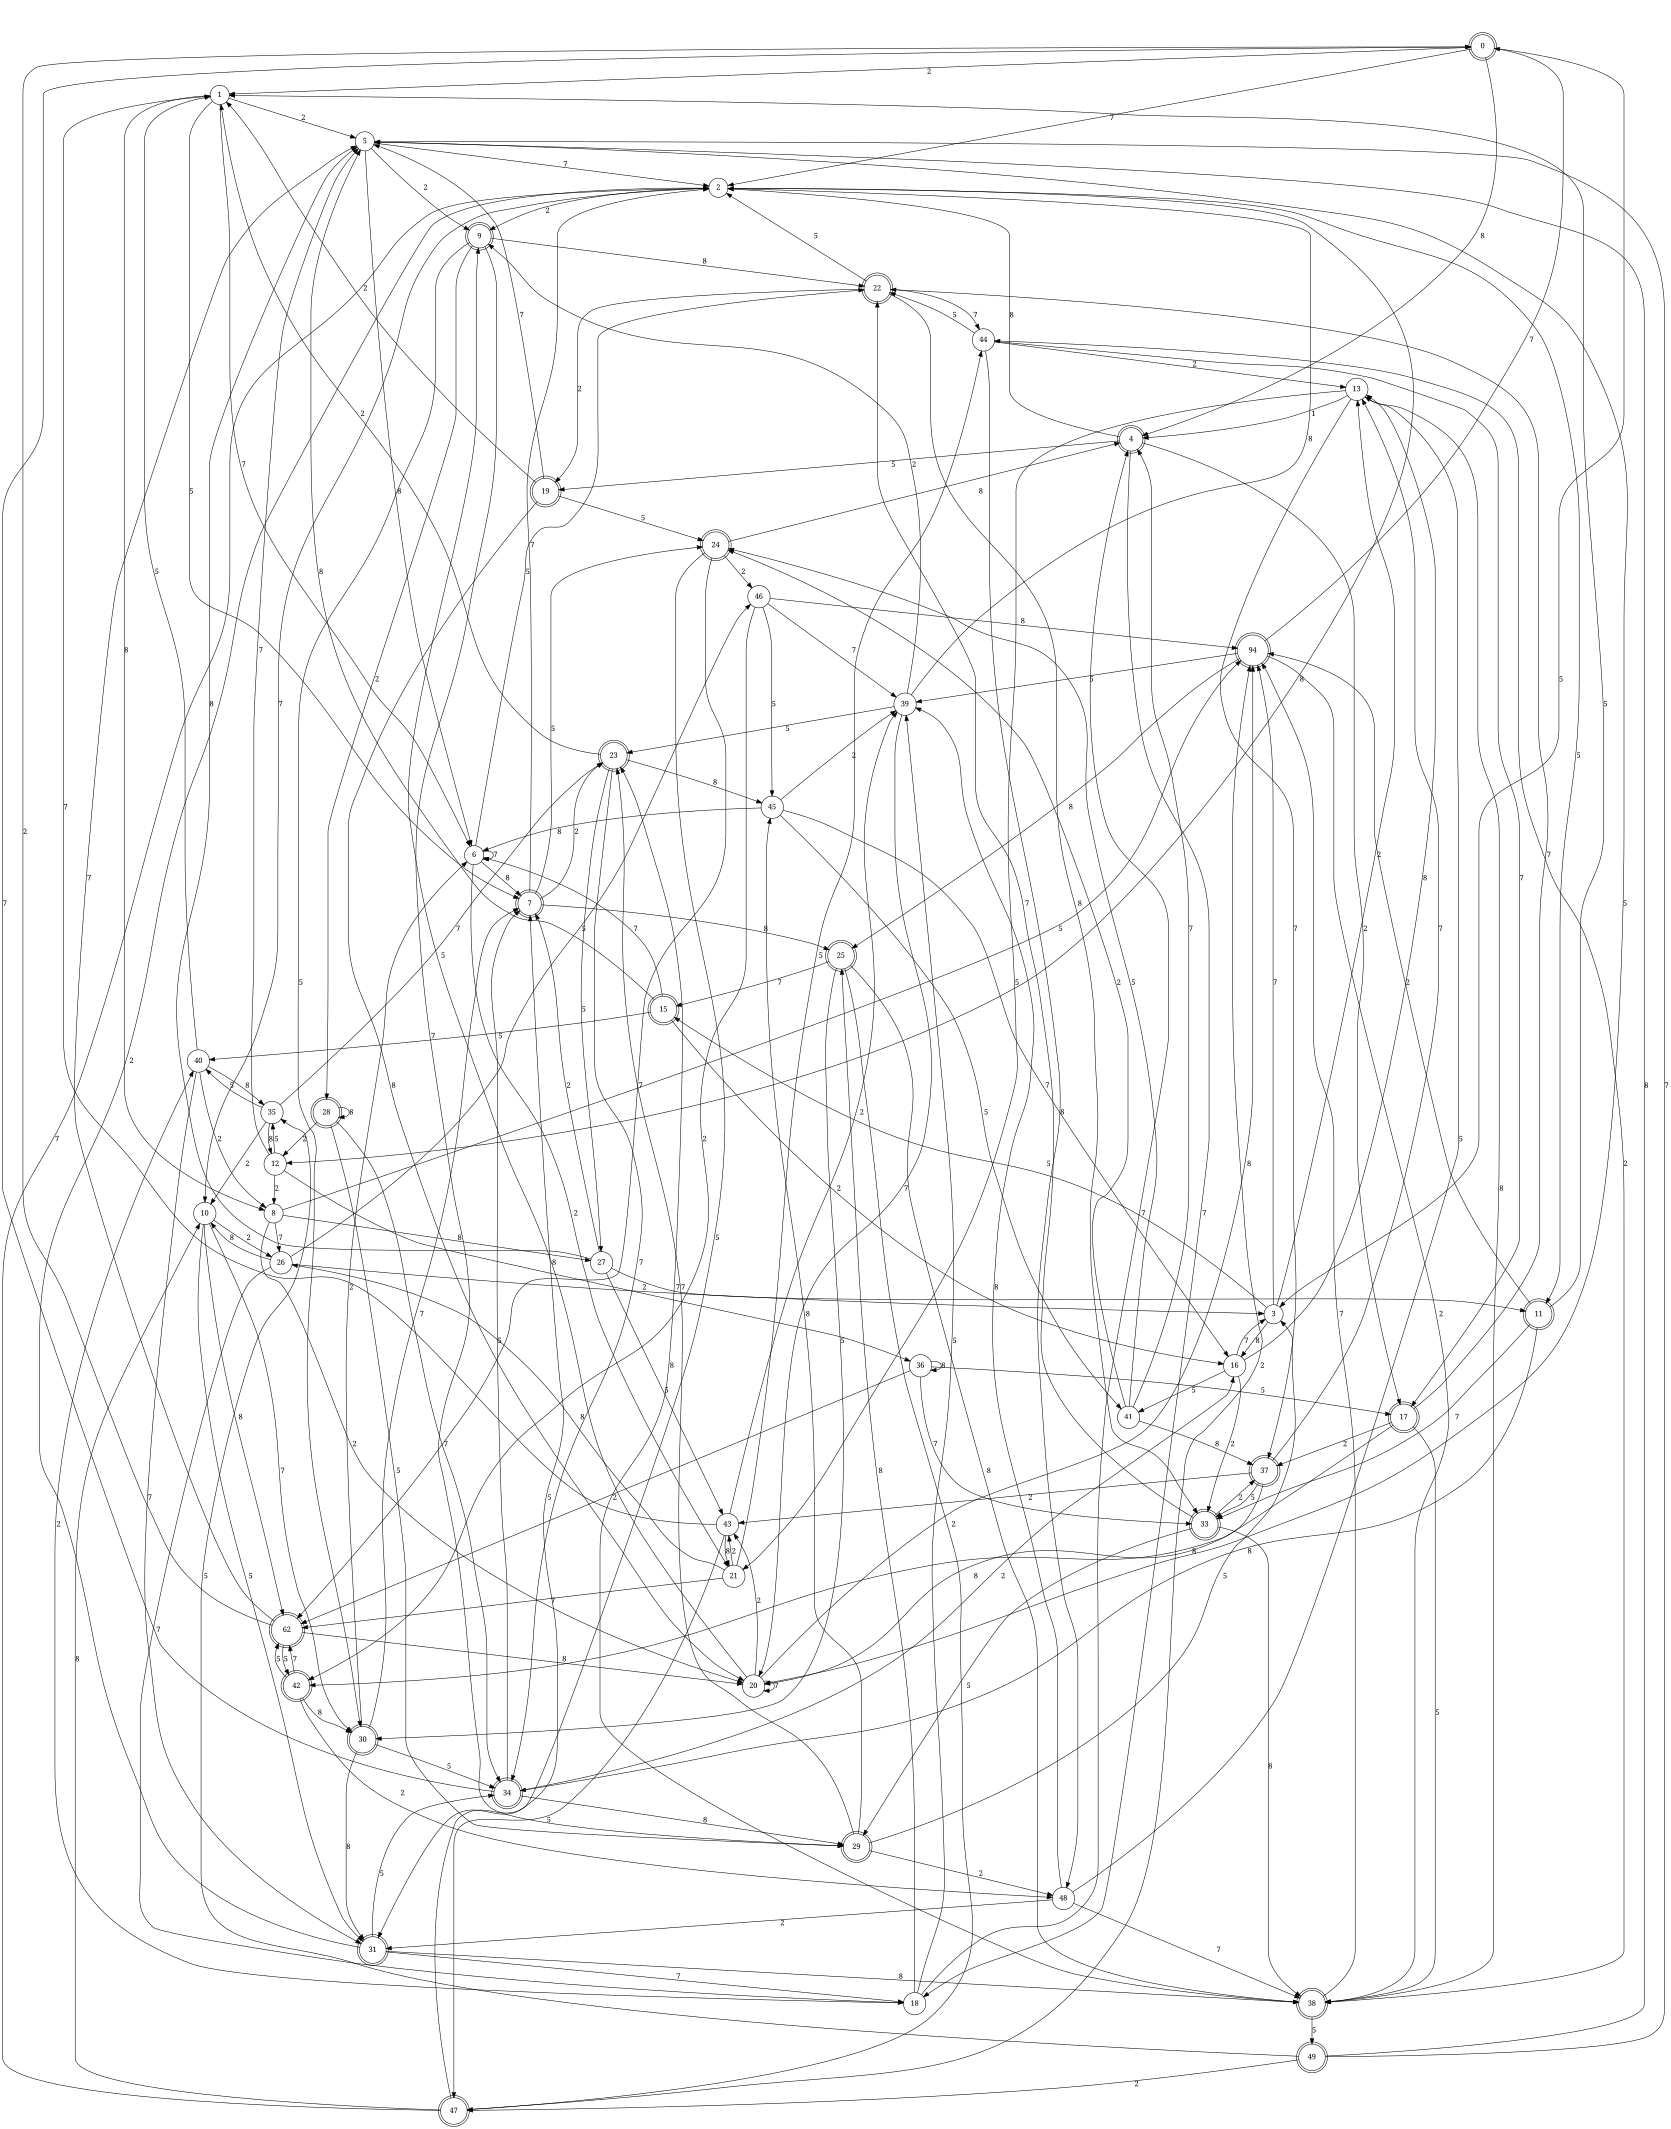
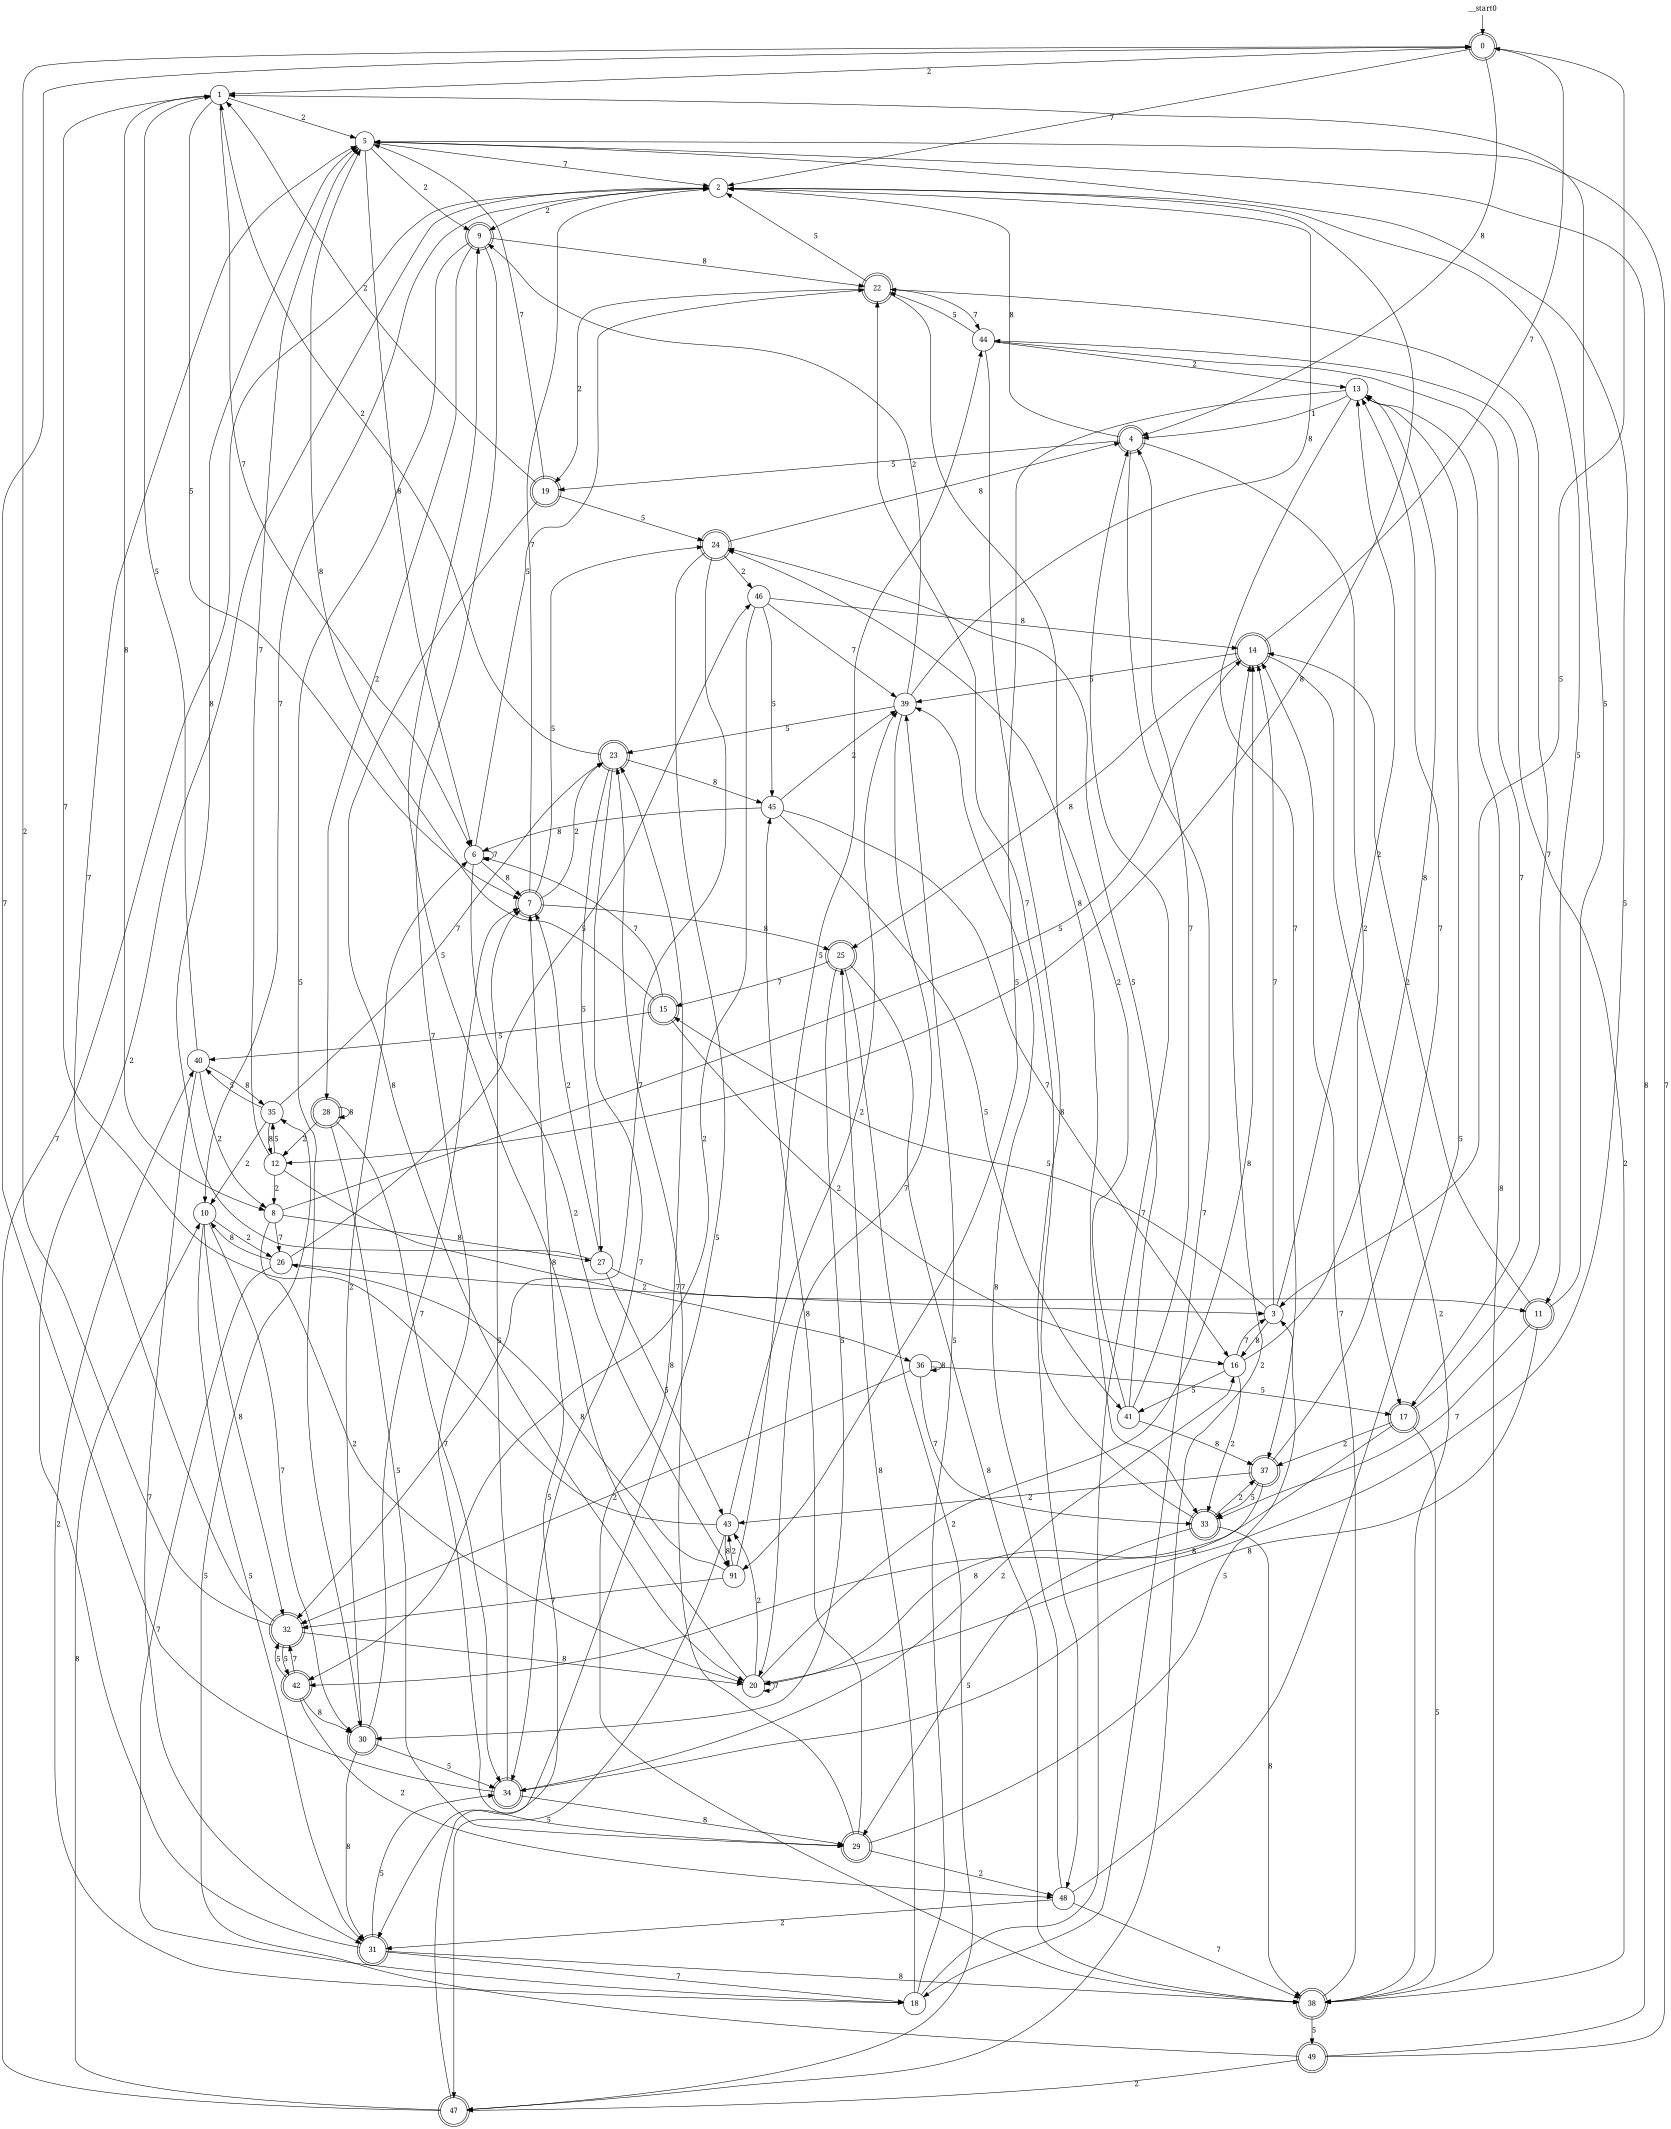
node "__start0": added
node "94": label "94" -> "14"
node "21": label "21" -> "91"
node "62": label "62" -> "32"
